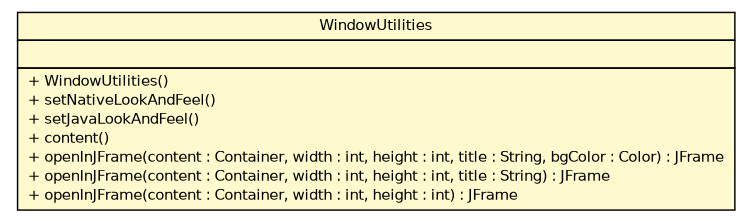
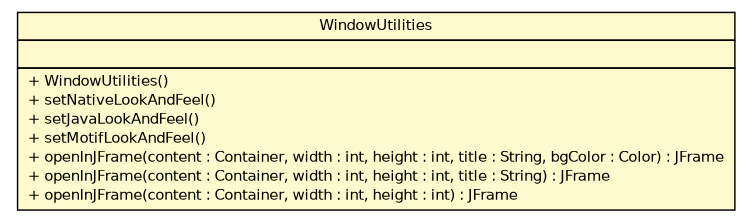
node "WindowUtilities": text "+ content()" -> "+ setMotifLookAndFeel()"
